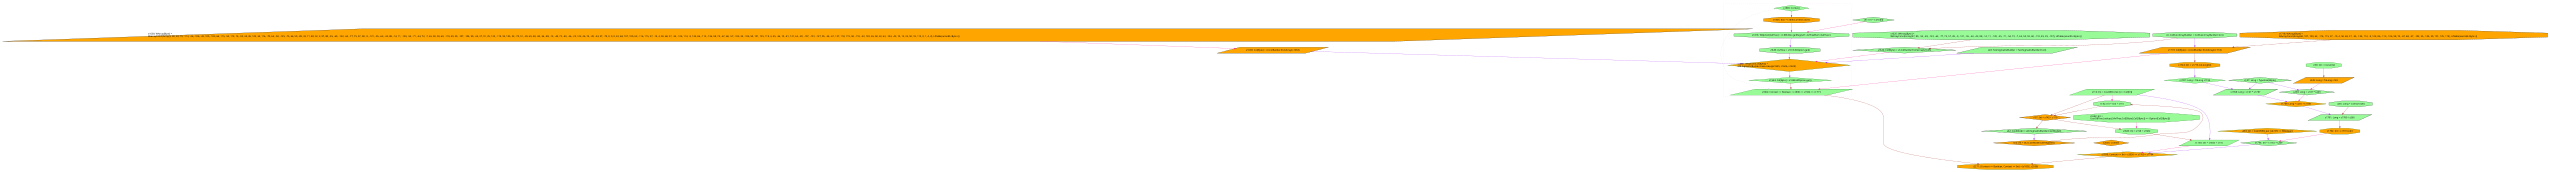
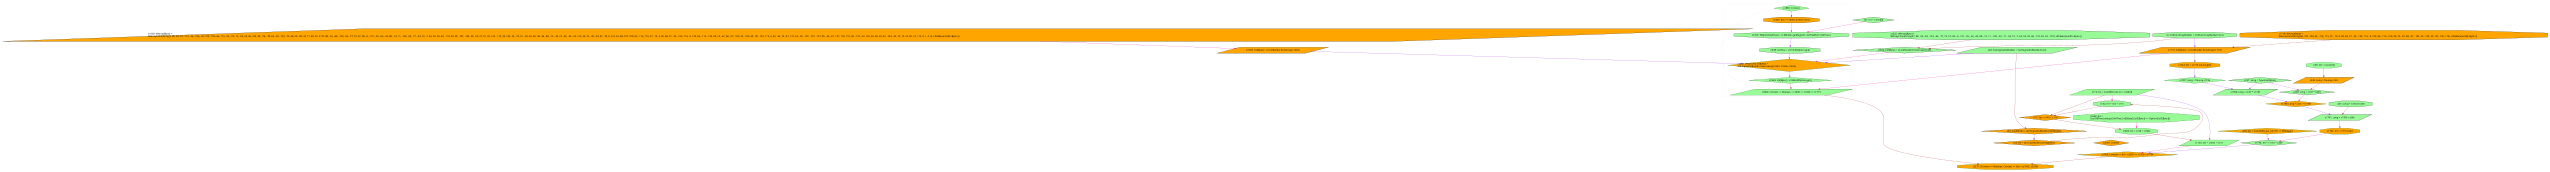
edge "s157: Int = s142 + s110" -> "s42: CostModel = s28.SigmaDslBuilder.CostModel()": now "s28: TestSigmaDslBuilder = TestSigmaDslBuilderCtor()" -> "s42: CostModel = s28.SigmaDslBuilder.CostModel()"
node "s42: CostModel = s28.SigmaDslBuilder.CostModel()": fillcolor palegreen -> orange
